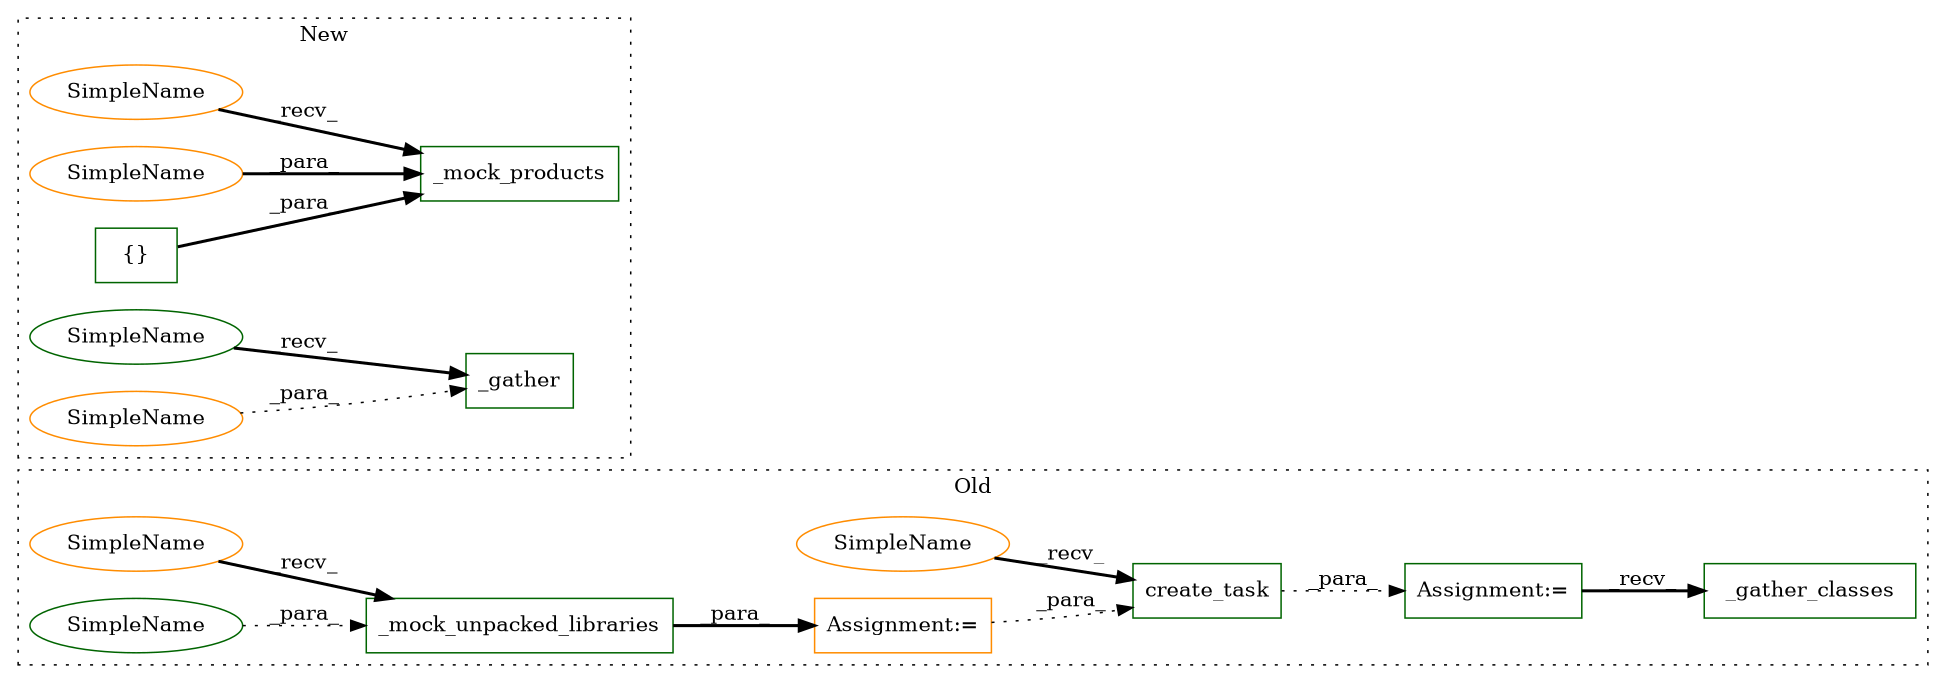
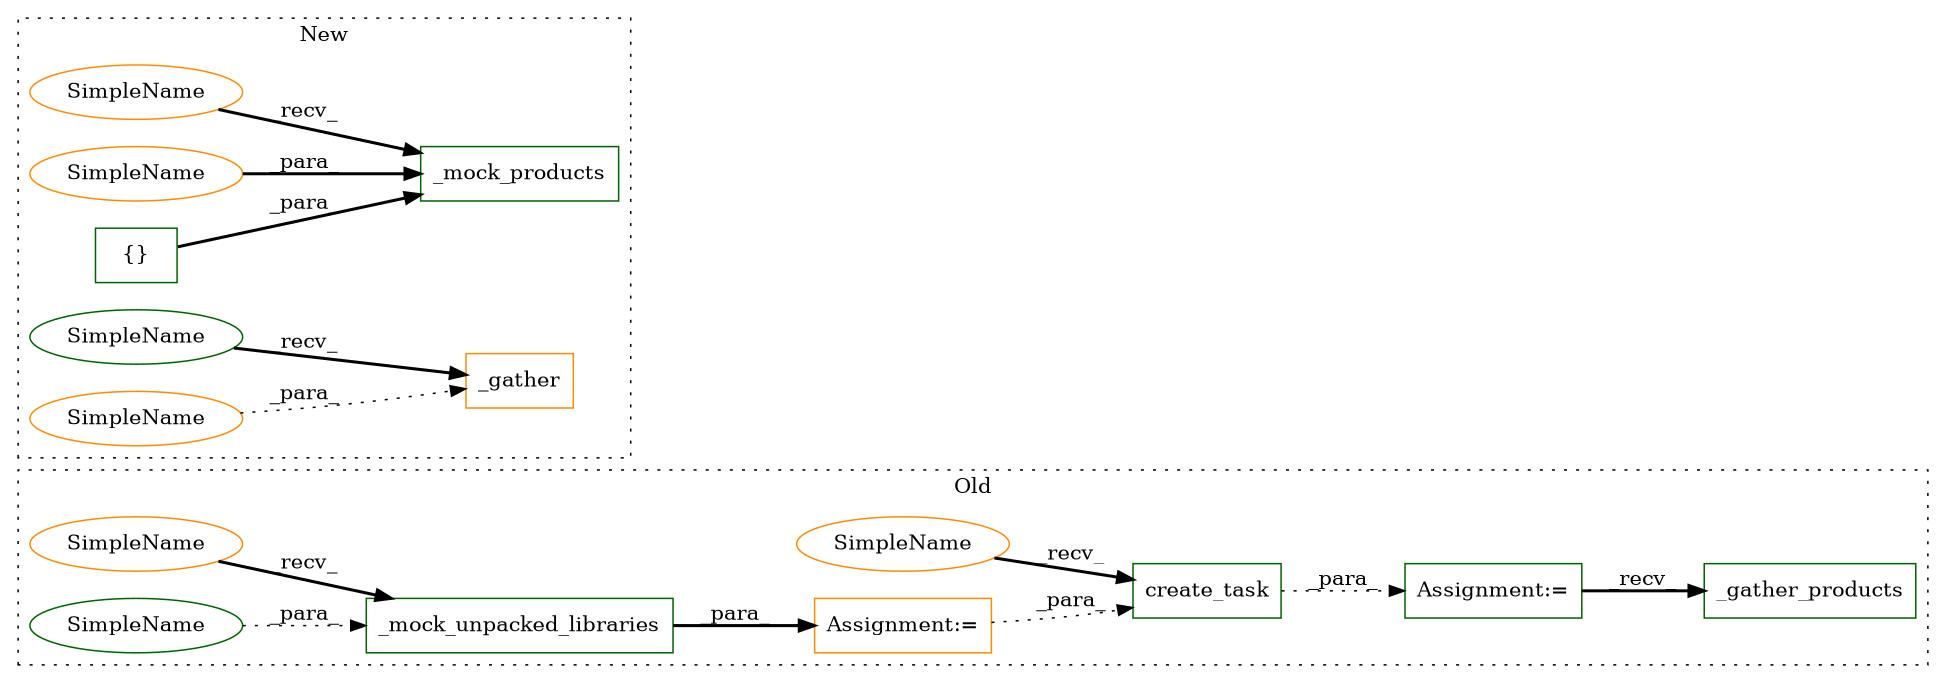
node "_gather": color darkgreen -> darkorange
node "_gather_classes": label "_gather_classes" -> "_gather_products"
